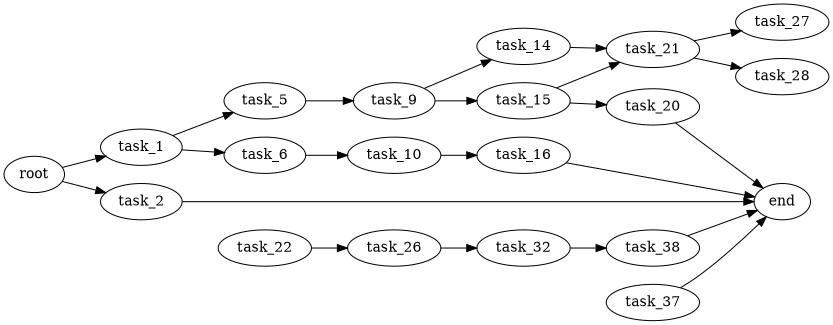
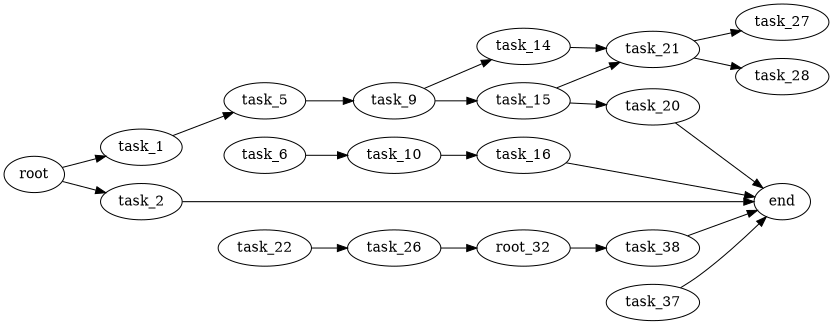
edge "task_1" -> "task_6": removed
node "task_32": label "task_32" -> "root_32"
